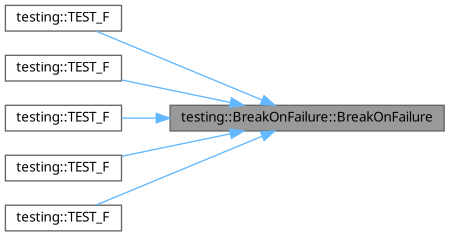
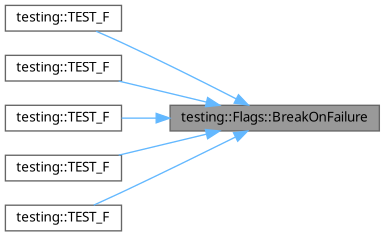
node "testing::BreakOnFailure::BreakOnFailure": label "testing::BreakOnFailure::BreakOnFailure" -> "testing::Flags::BreakOnFailure"
